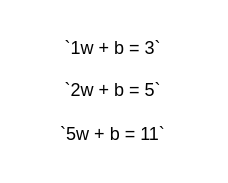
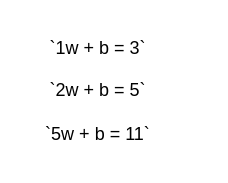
node "`1w + b = 3` `2w + b = 5` `5w + b = 11`": moved (113, 91) -> (98, 91)
